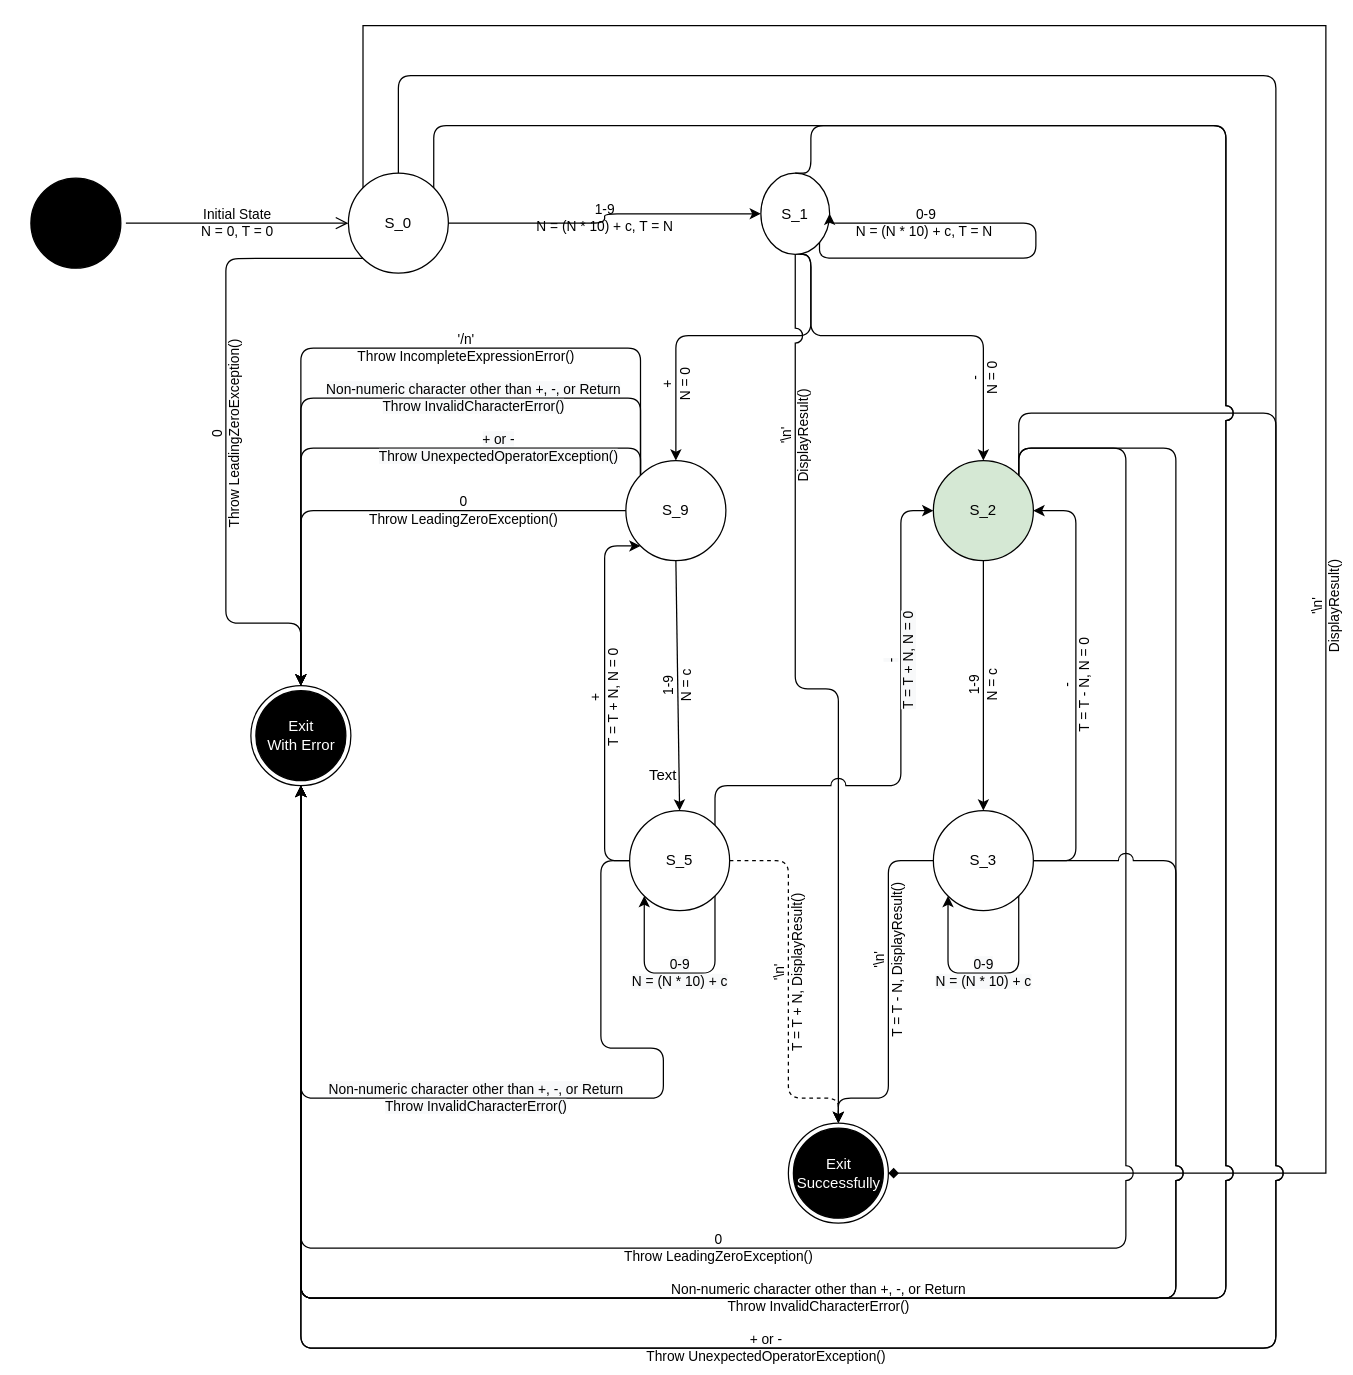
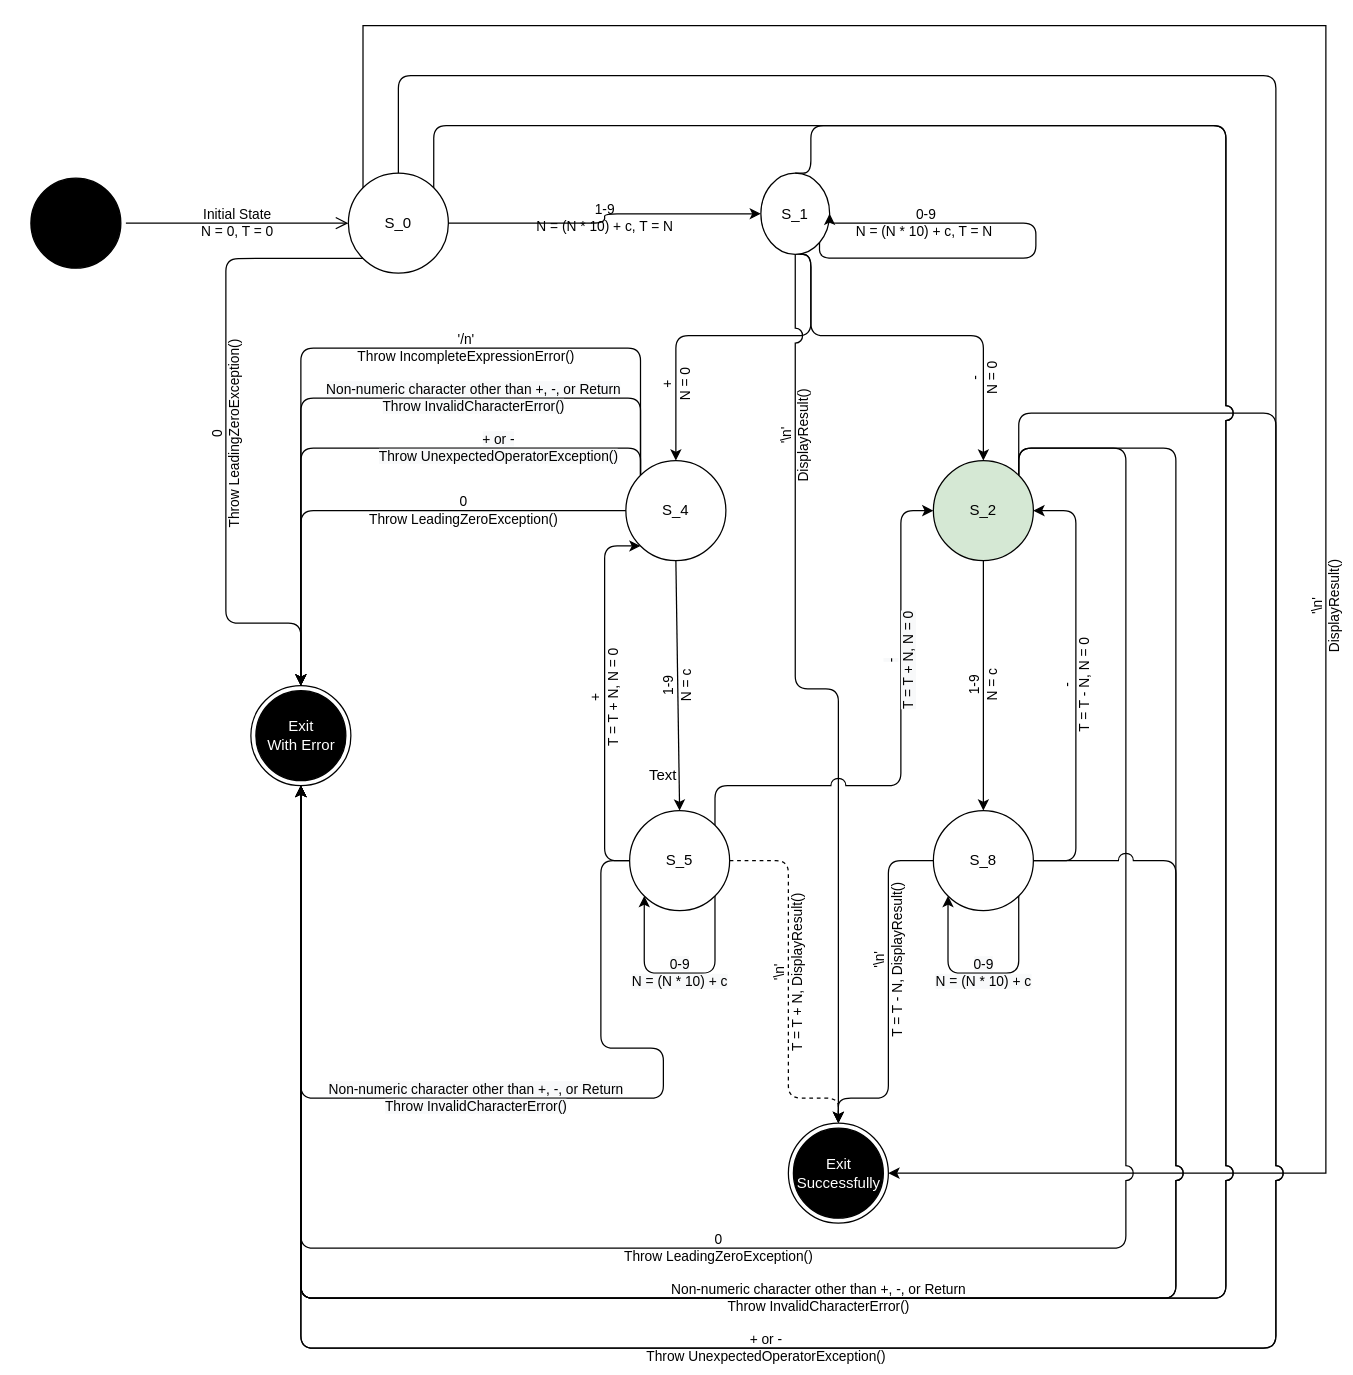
node "S_9": label "S_9" -> "S_4"
node "S_3": label "S_3" -> "S_8"
edge "S_0" -> "Exit Successfully": arrowhead diamond -> classic
